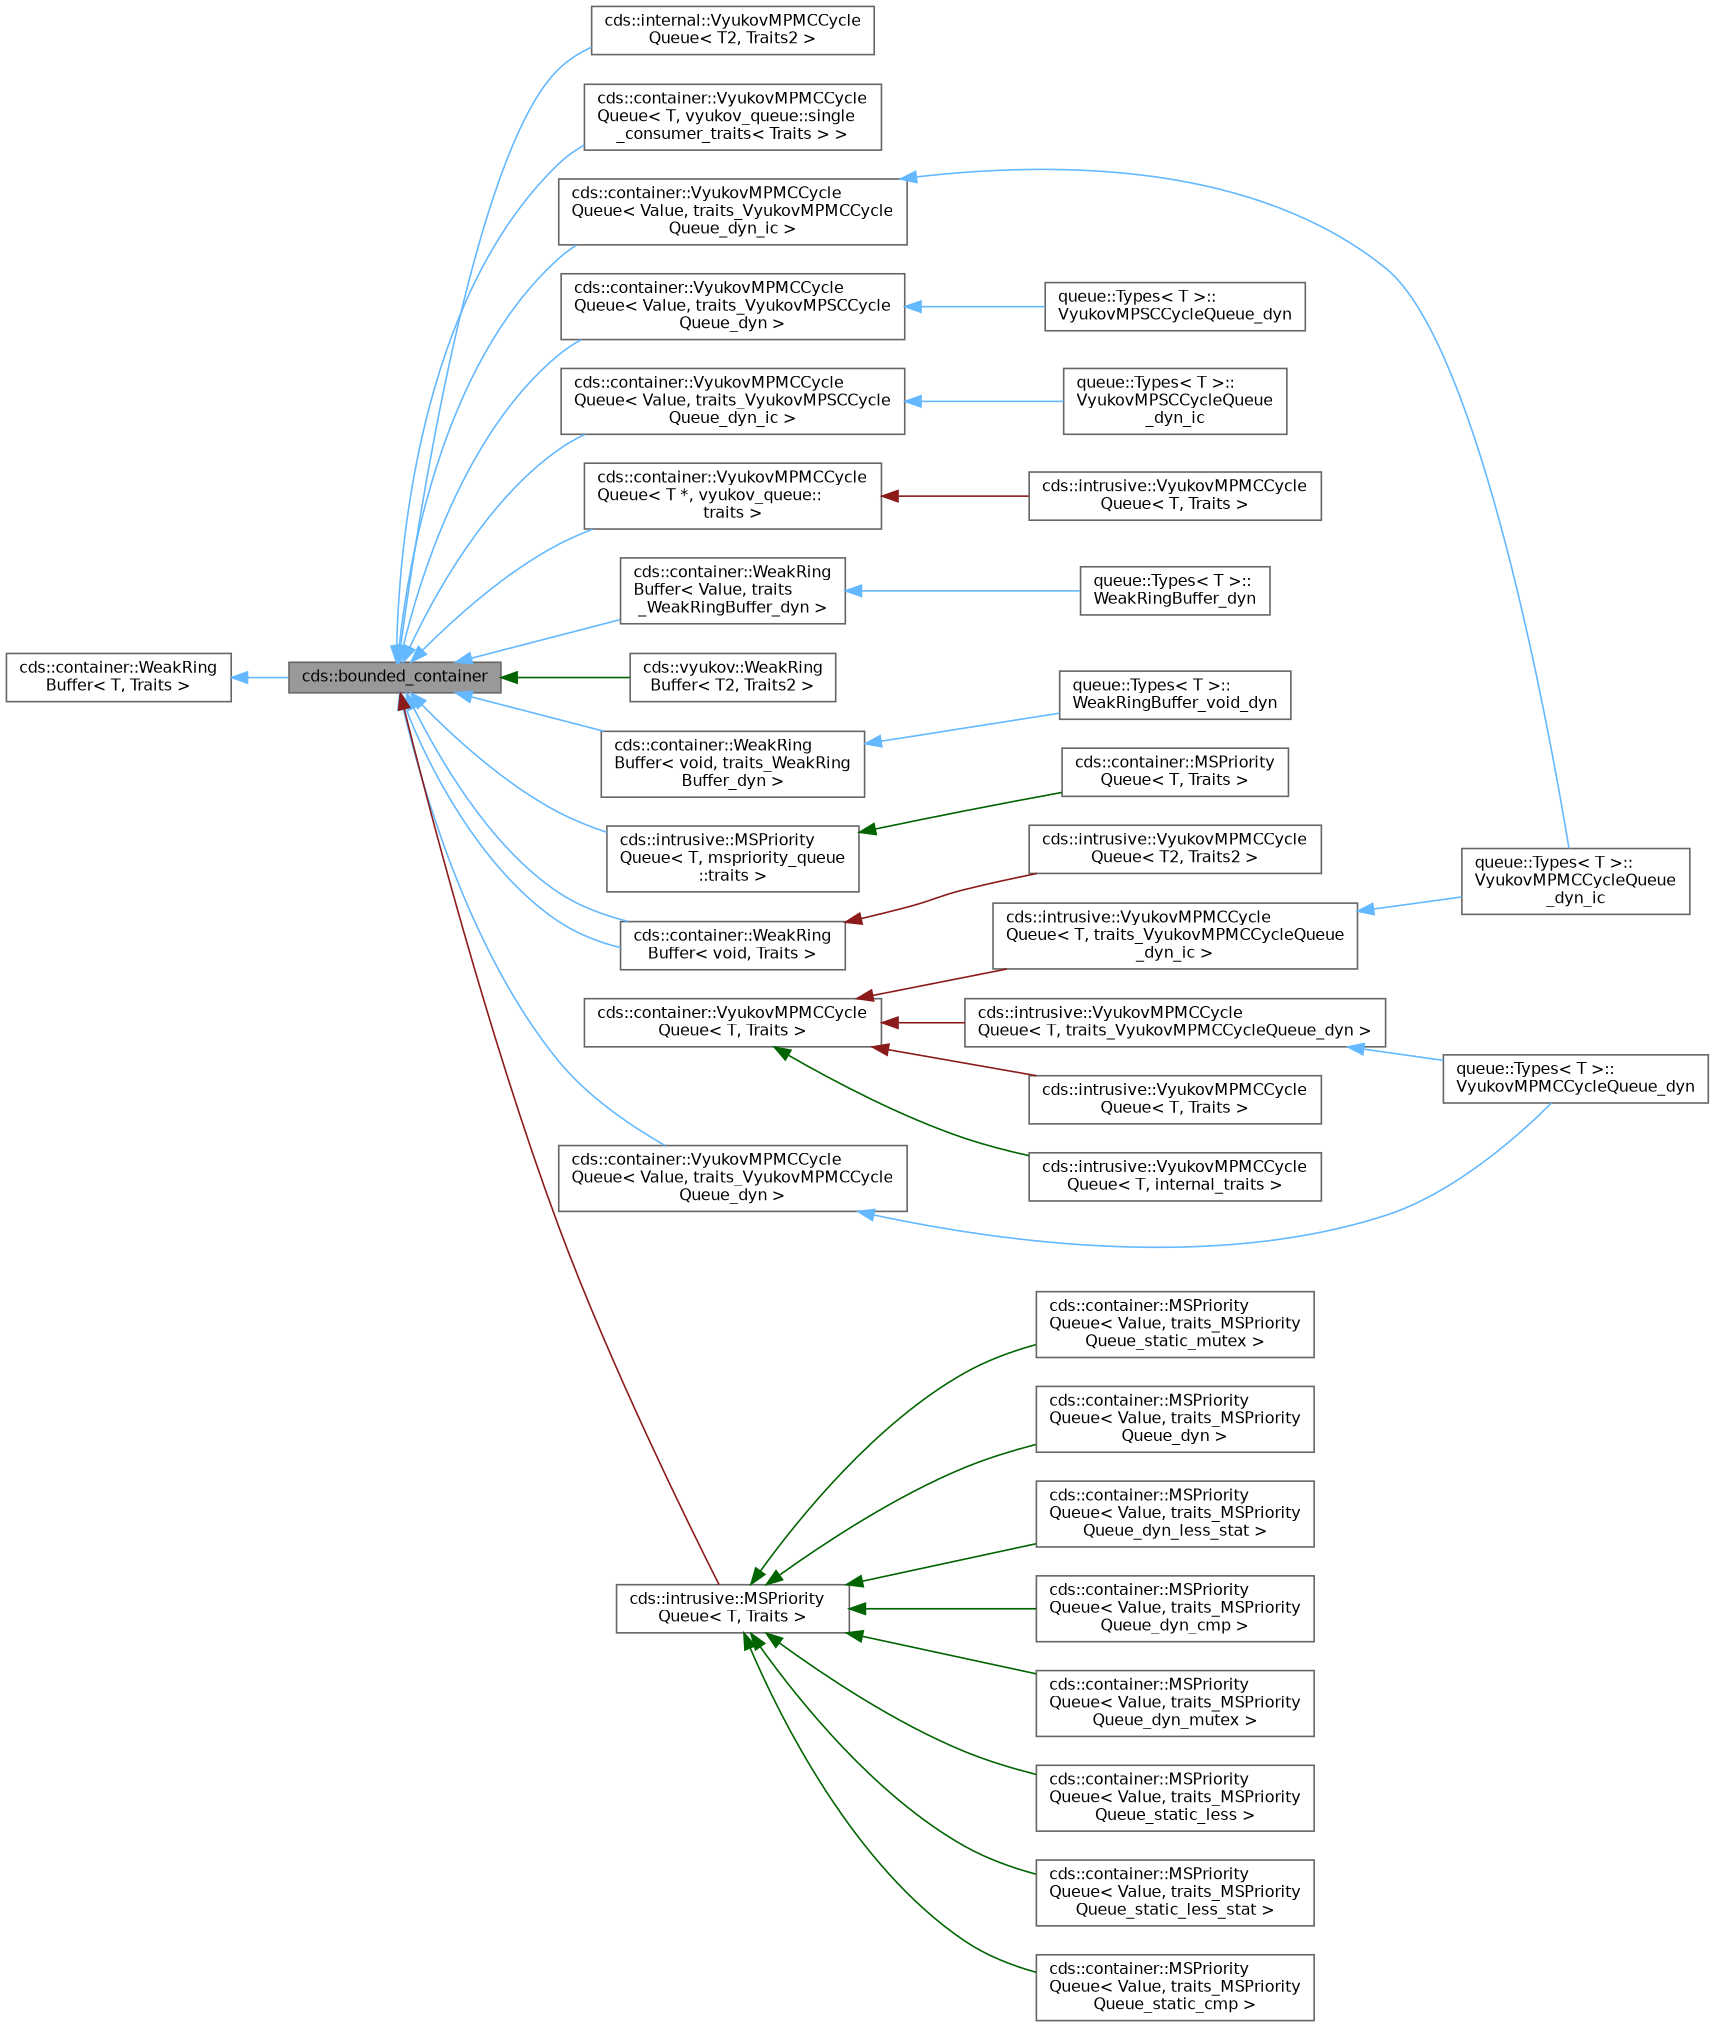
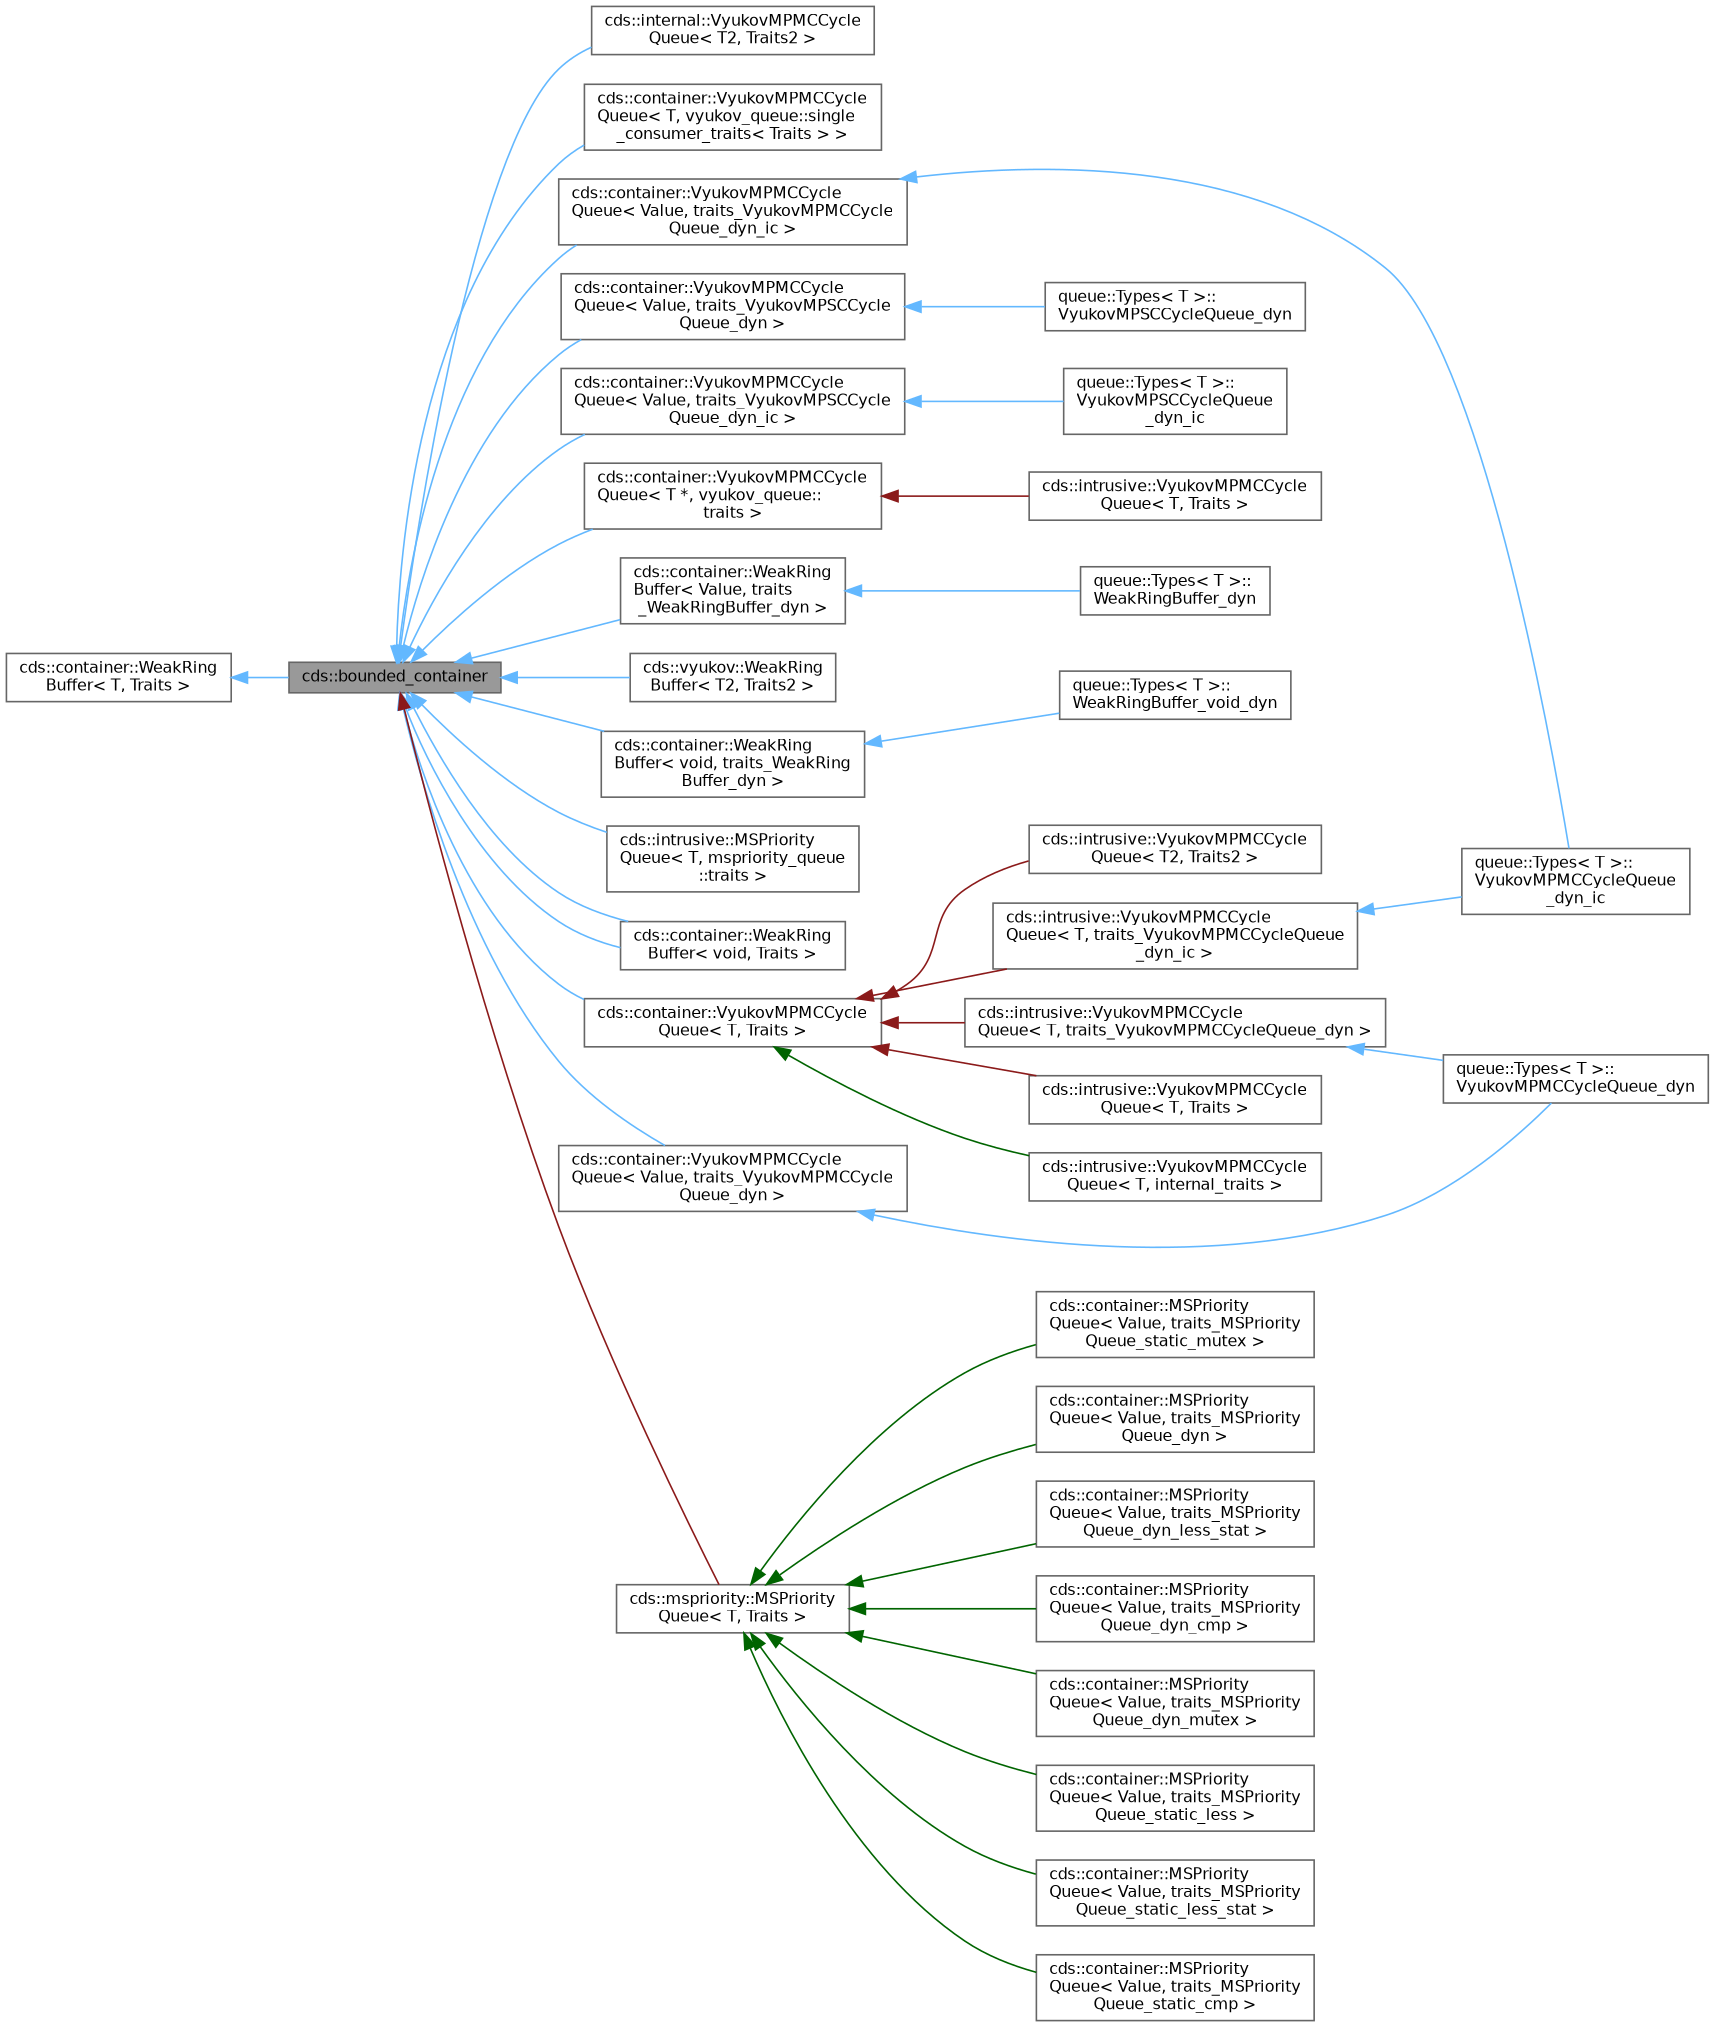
edge "cds::vyukov::WeakRing Buffer< T2, Traits2 >" -> "cds::bounded_container": color darkgreen -> steelblue1
node "cds::container::MSPriority Queue< T, Traits >": removed
edge "cds::container::VyukovMPMCCycle Queue< T, Traits >" -> "cds::bounded_container": added
edge "cds::intrusive::VyukovMPMCCycle Queue< T2, Traits2 >" -> "cds::container::WeakRing Buffer< void, Traits >": now "cds::intrusive::VyukovMPMCCycle Queue< T2, Traits2 >" -> "cds::container::VyukovMPMCCycle Queue< T, Traits >"
node "cds::intrusive::MSPriority Queue< T, Traits >": label "cds::intrusive::MSPriority Queue< T, Traits >" -> "cds::mspriority::MSPriority Queue< T, Traits >"
